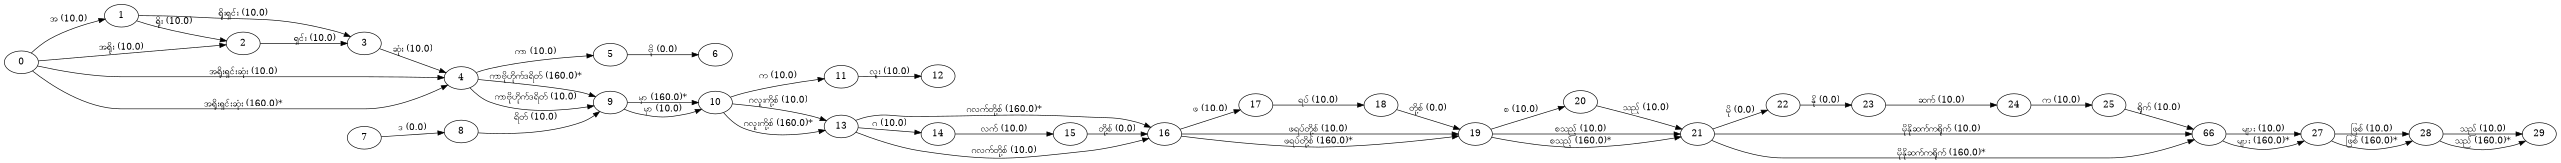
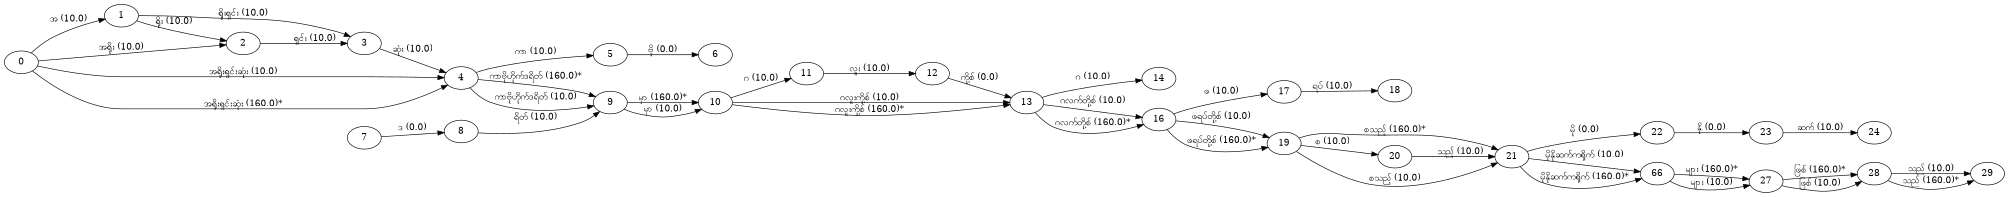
edge "10" -> "11": label "က (10.0)" -> "ဂ (10.0)"
edge "12" -> "13": added, label "ကို့စ် (0.0)"
node "25": removed
edge "18" -> "19": removed, label "တို့စ် (0.0)"
node "15": removed
